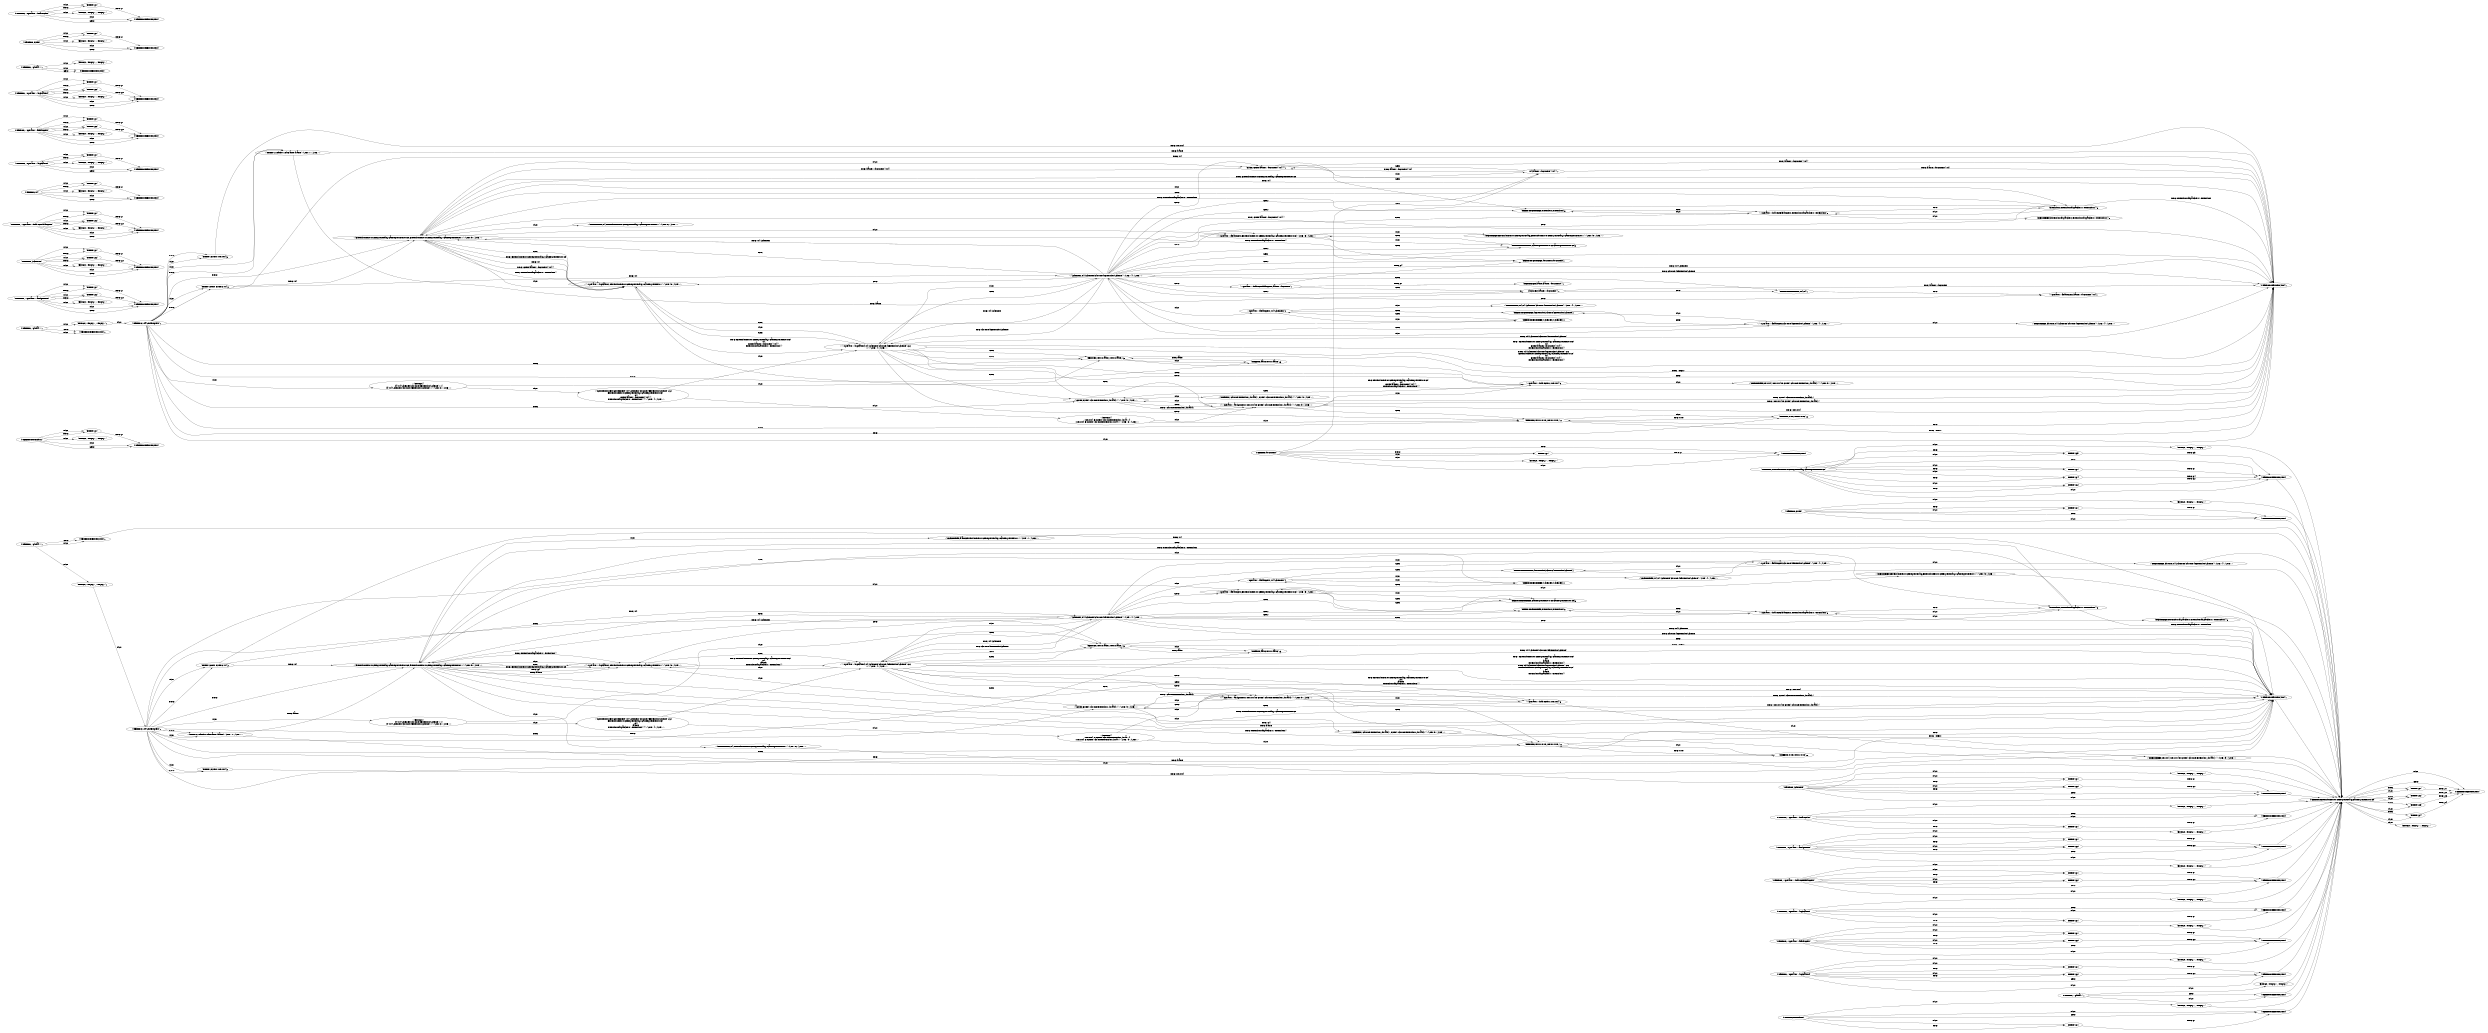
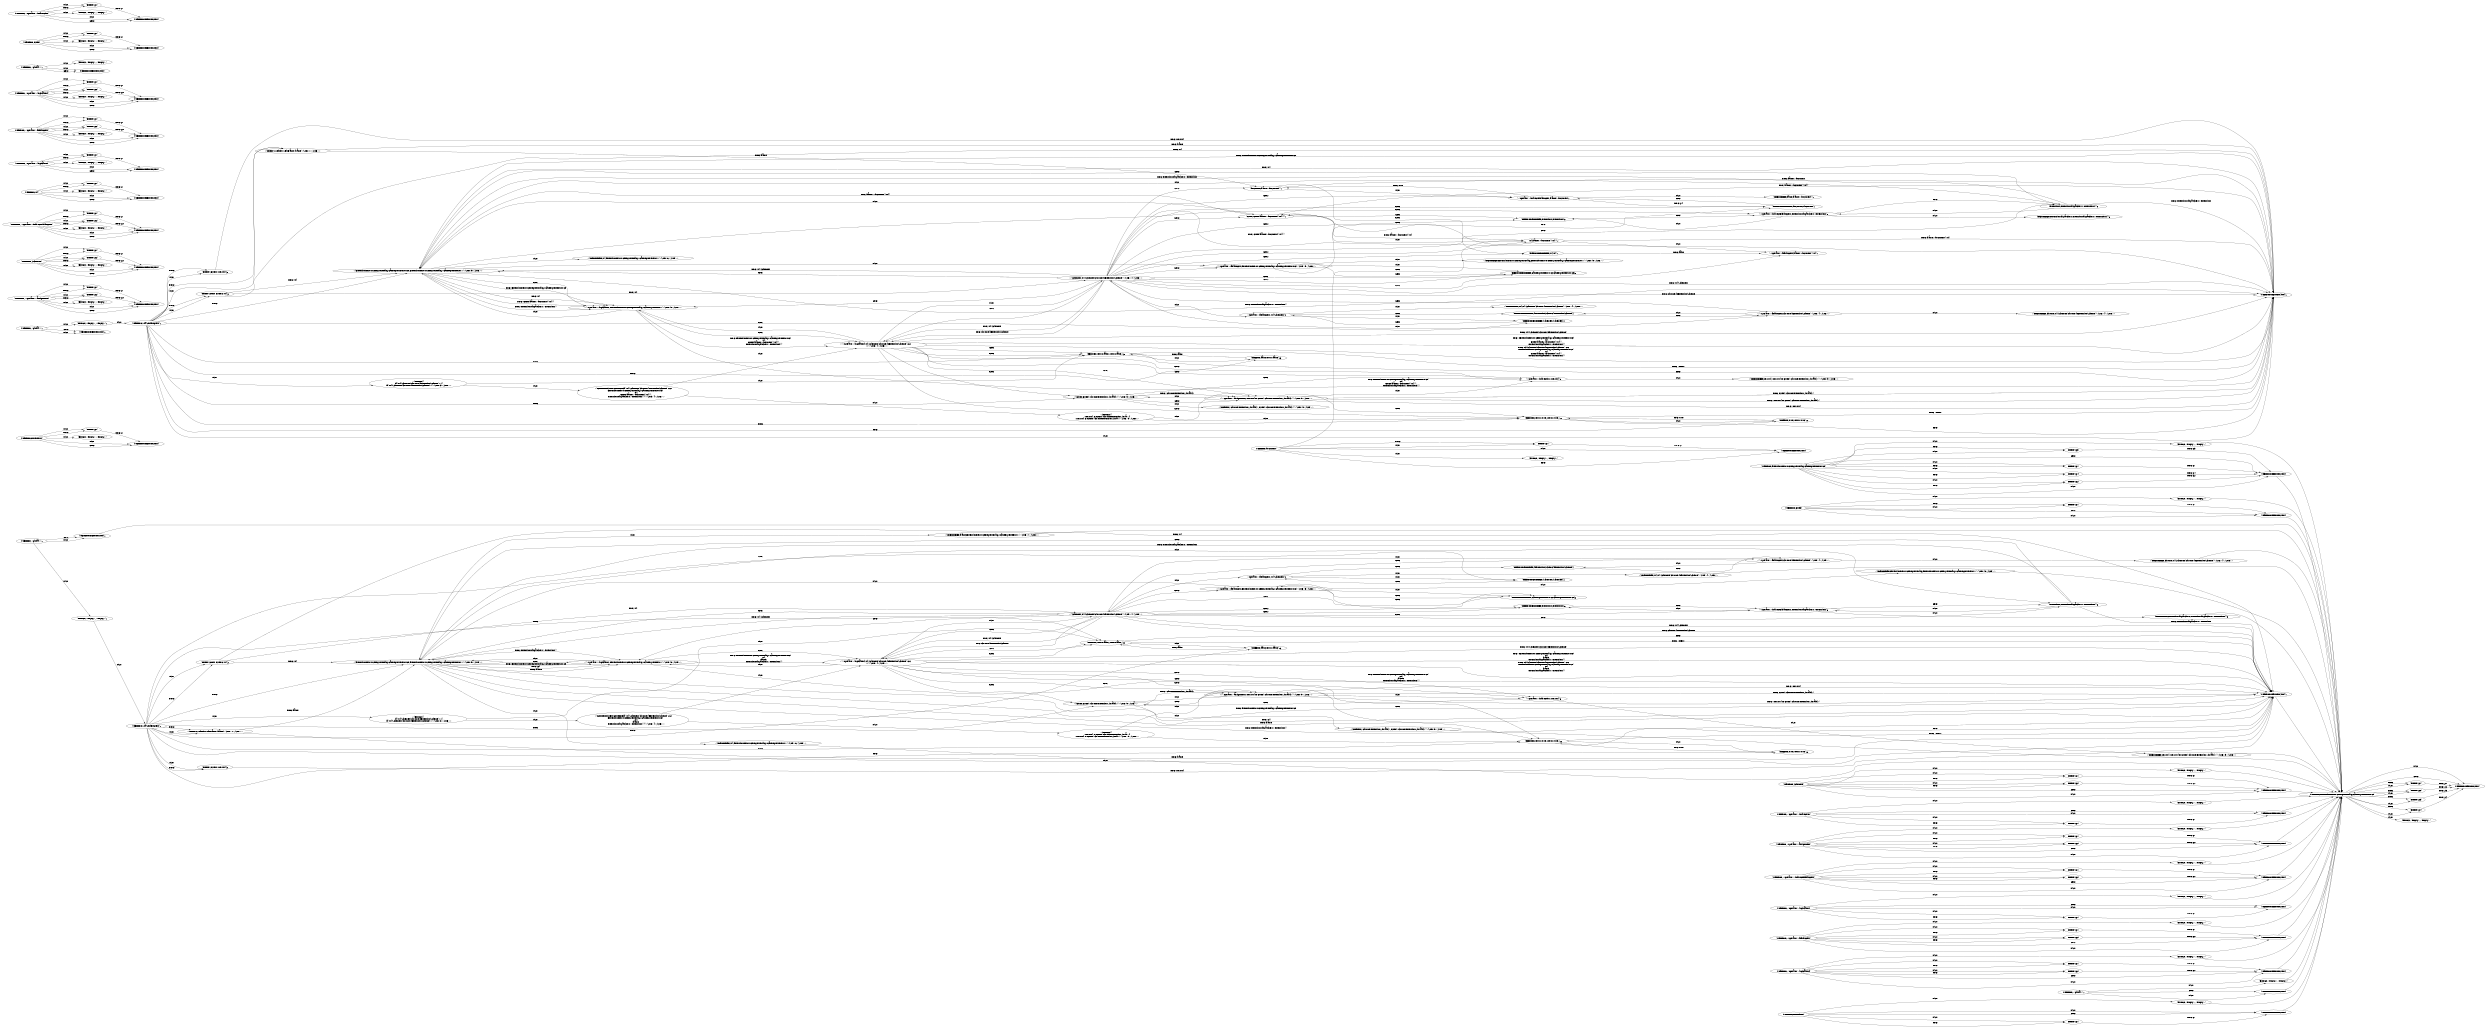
edge "(document,frame->document())" -> "(<operator>.indirectFieldAccess,frame->document)": added, label "AST:"
edge "(FIELD_IDENTIFIER,document,document)" -> "(<operator>.indirectFieldAccess,frame->document)": added, label "CFG:"
edge "(url,frame->document().url())" -> "(<operator>.fieldAccess,frame->document().url)": added, label "AST:"
edge "(<operator>.indirectFieldAccess,frame->document)" -> "(IDENTIFIER,frame,frame->document())": label "DDG: p1" -> "AST: "
edge "(<operator>.indirectFieldAccess,frame->document)" -> "(document,frame->document())": label "CFG: " -> "DDG: true"
edge "(FIELD_IDENTIFIER,url,url)" -> "(<operator>.fieldAccess,frame->document().url)": label "CFG: " -> "DDG: false"
